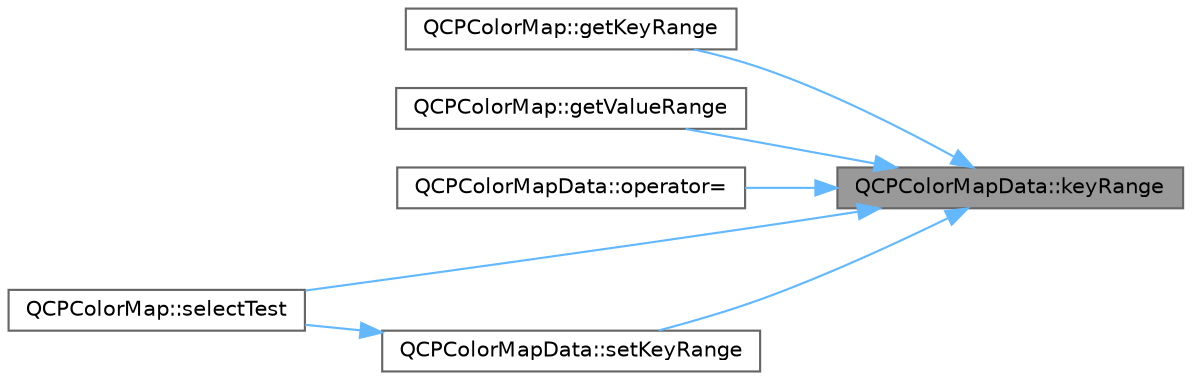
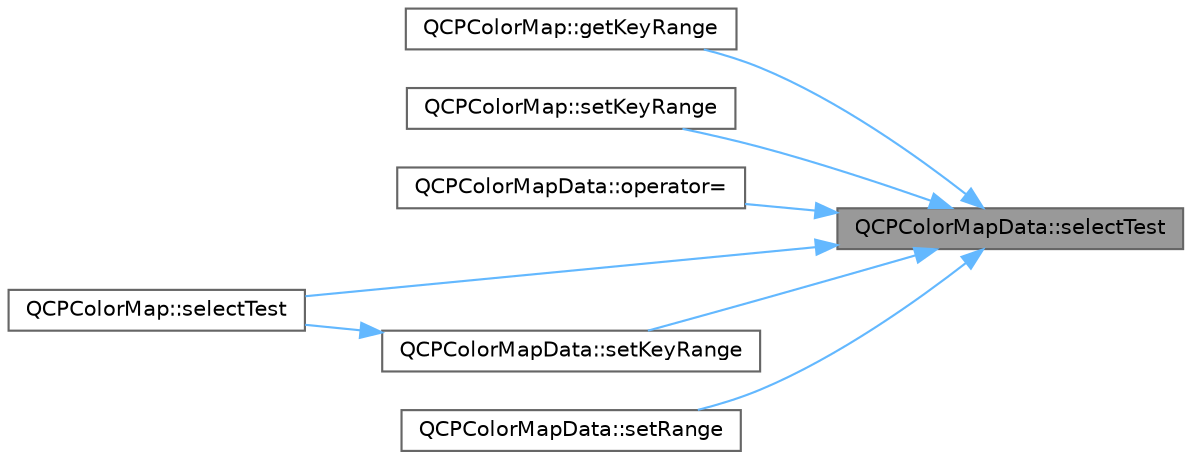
node "QCPColorMap::getValueRange": label "QCPColorMap::getValueRange" -> "QCPColorMap::setKeyRange"
node "QCPColorMapData::keyRange": label "QCPColorMapData::keyRange" -> "QCPColorMapData::selectTest"
node "QCPColorMapData::setRange": added
